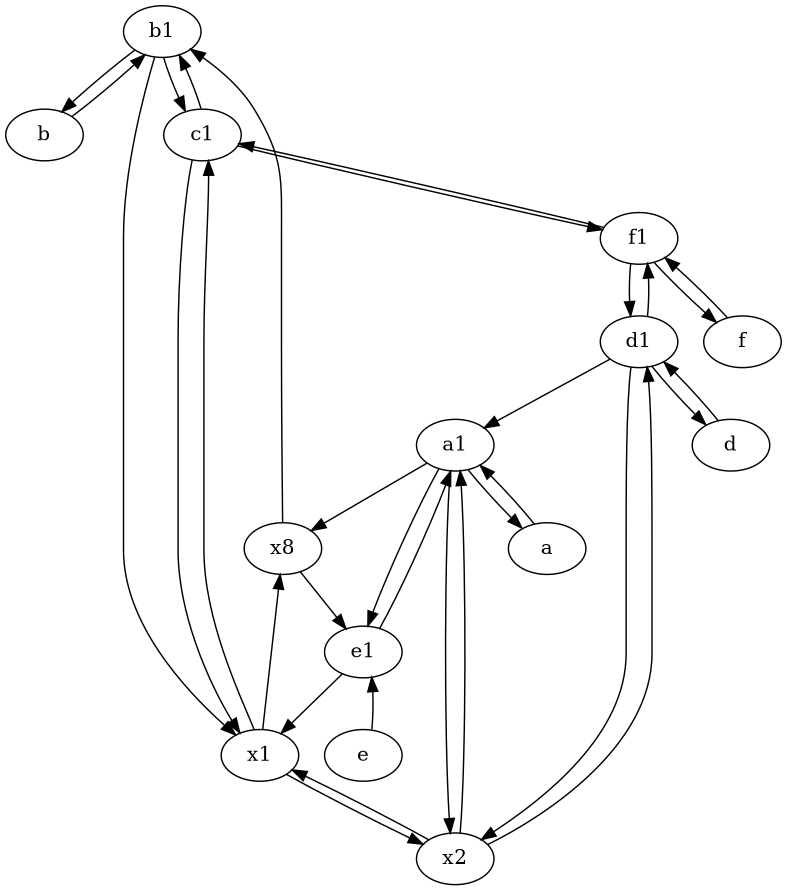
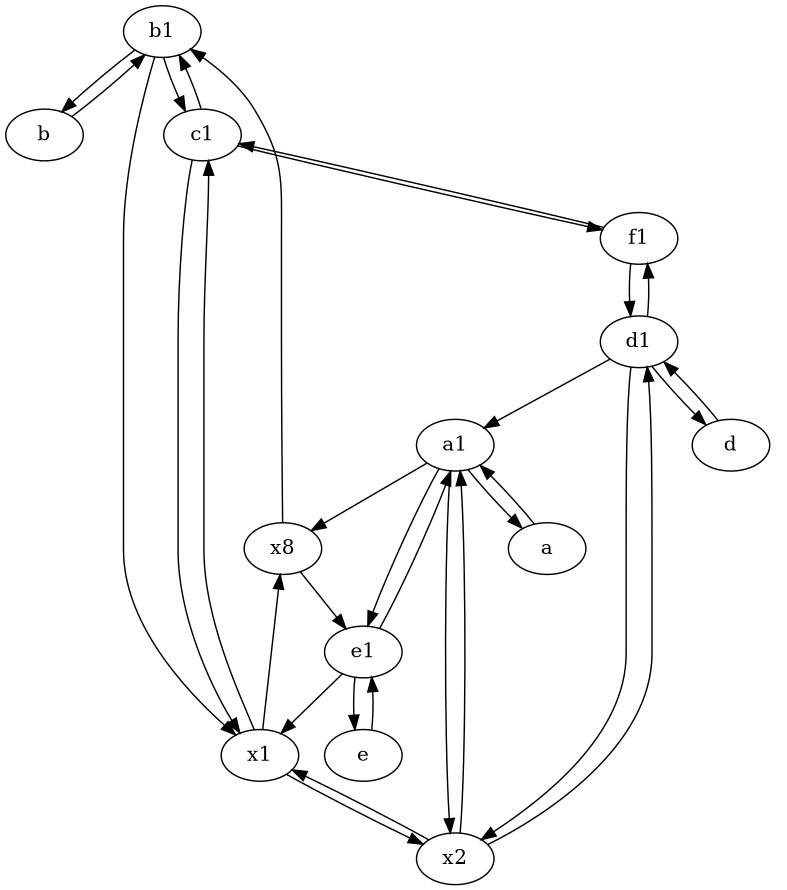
node "f": removed
edge "e1" -> "e": added
